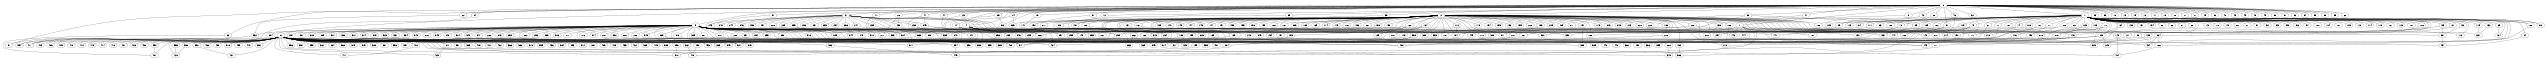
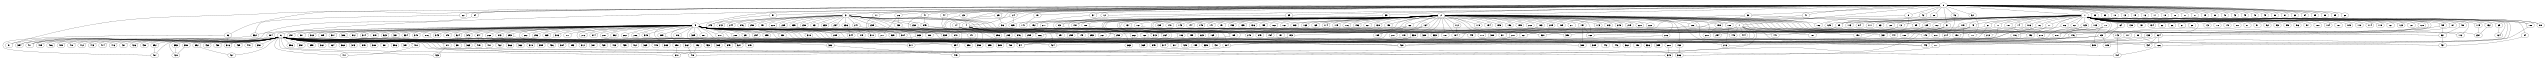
node "166": removed
